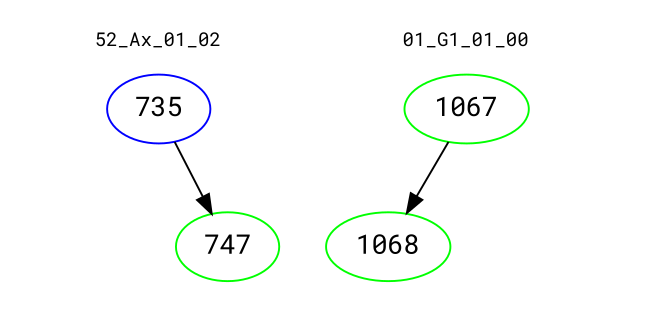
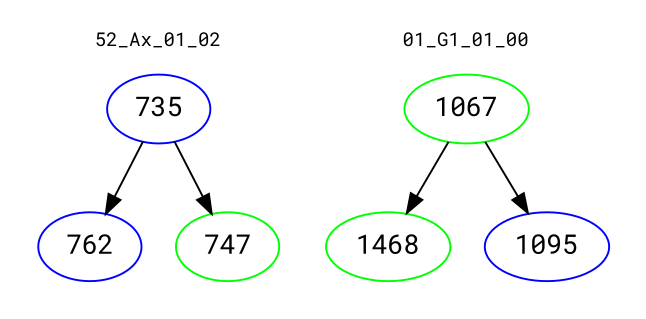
node "762": added
node "1068": label "1068" -> "1468"
node "1095": added
